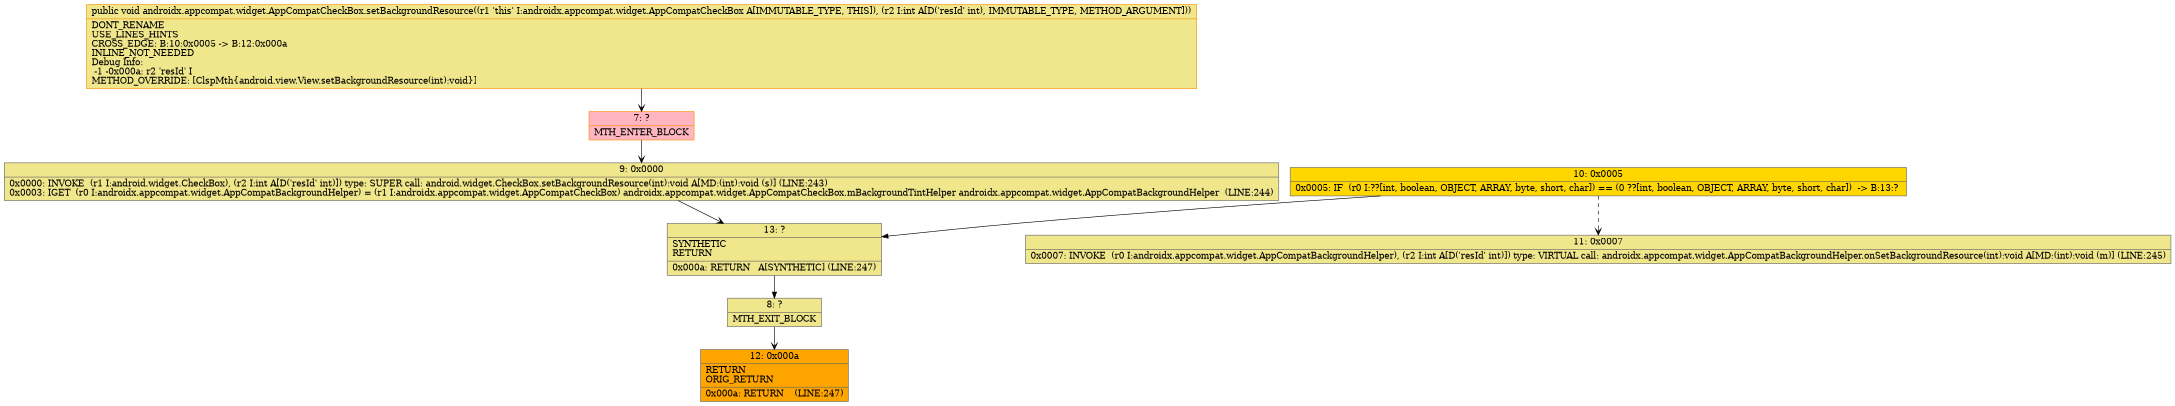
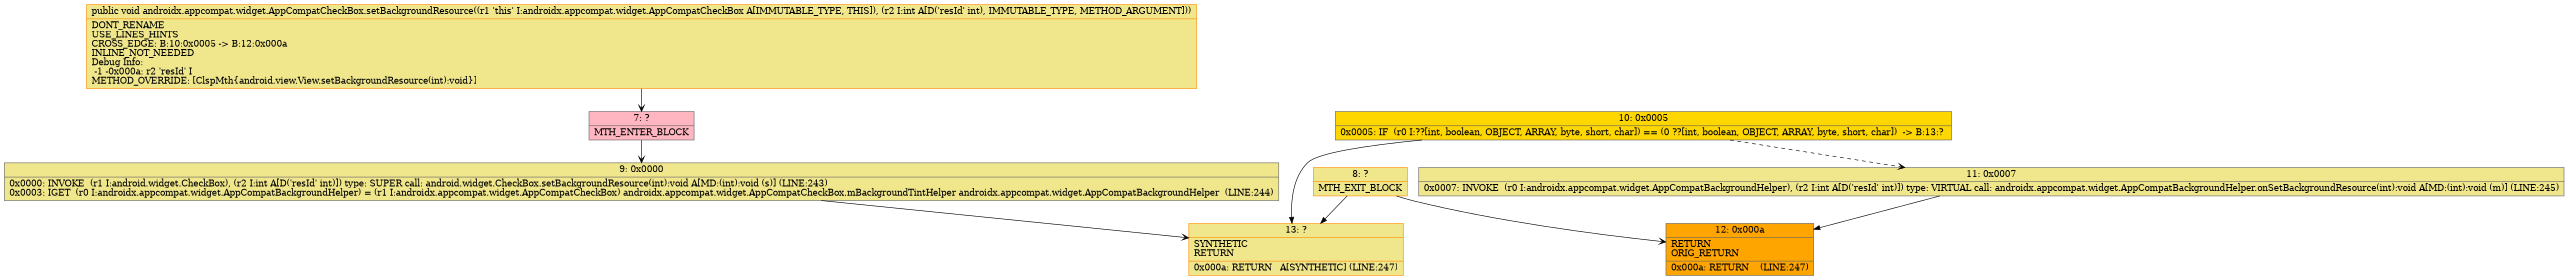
node "7: ?": color darkorange -> gray40
edge "11: 0x0007" -> "12: 0x000a": added
node "13: ?": color gray40 -> darkorange
edge "13: ?" -> "8: ?": reversed
node "8: ?": color gray40 -> darkorange
